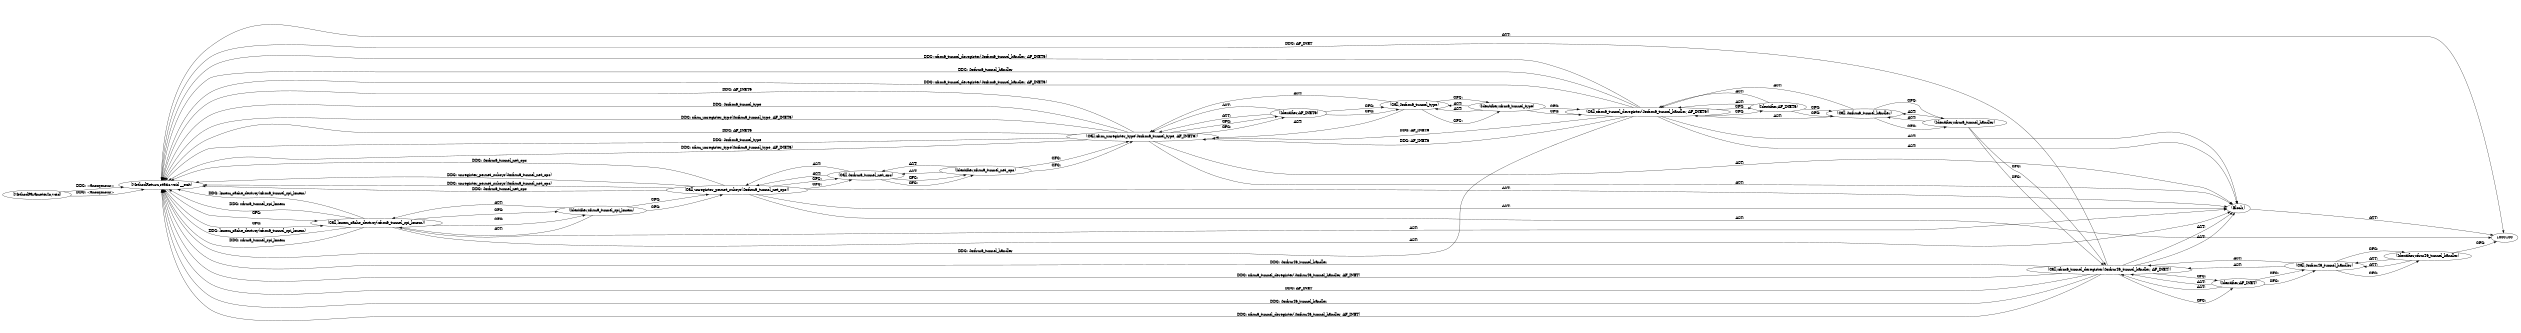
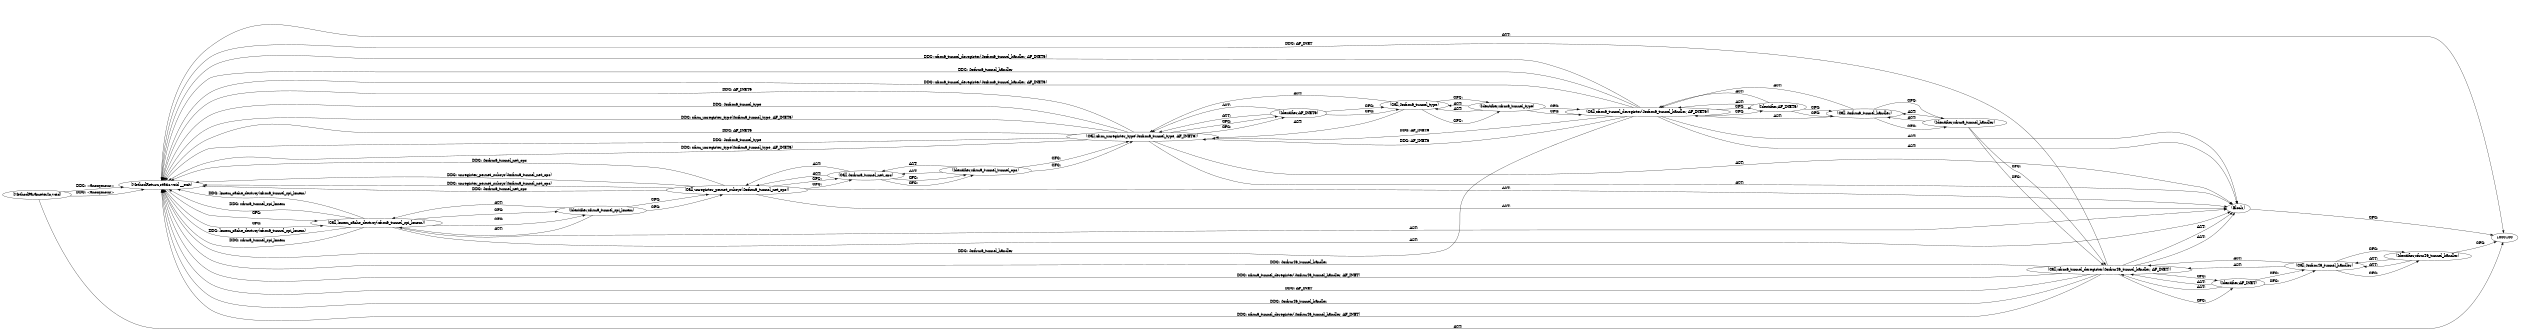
node "(Identifier,xfrm6_tunnel_net_ops)": label "(Identifier,xfrm6_tunnel_net_ops)" -> "(Identifier,xfrm6_tunnel_tunnel_ops)"
edge "(Block,)" -> "1000100": label "AST: " -> "CFG: "
edge "(Call,unregister_pernet_subsys(&xfrm6_tunnel_net_ops))" -> "1000100": now "(MethodParameterIn,void)" -> "1000100"
